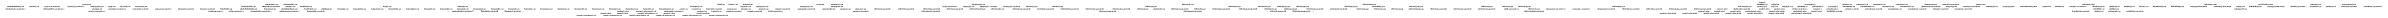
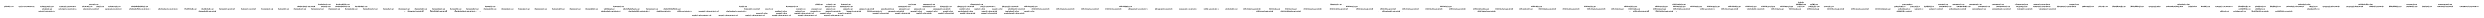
node "io.fabric8:kubernetes-model-core:jar:7.0.0:compile": added
